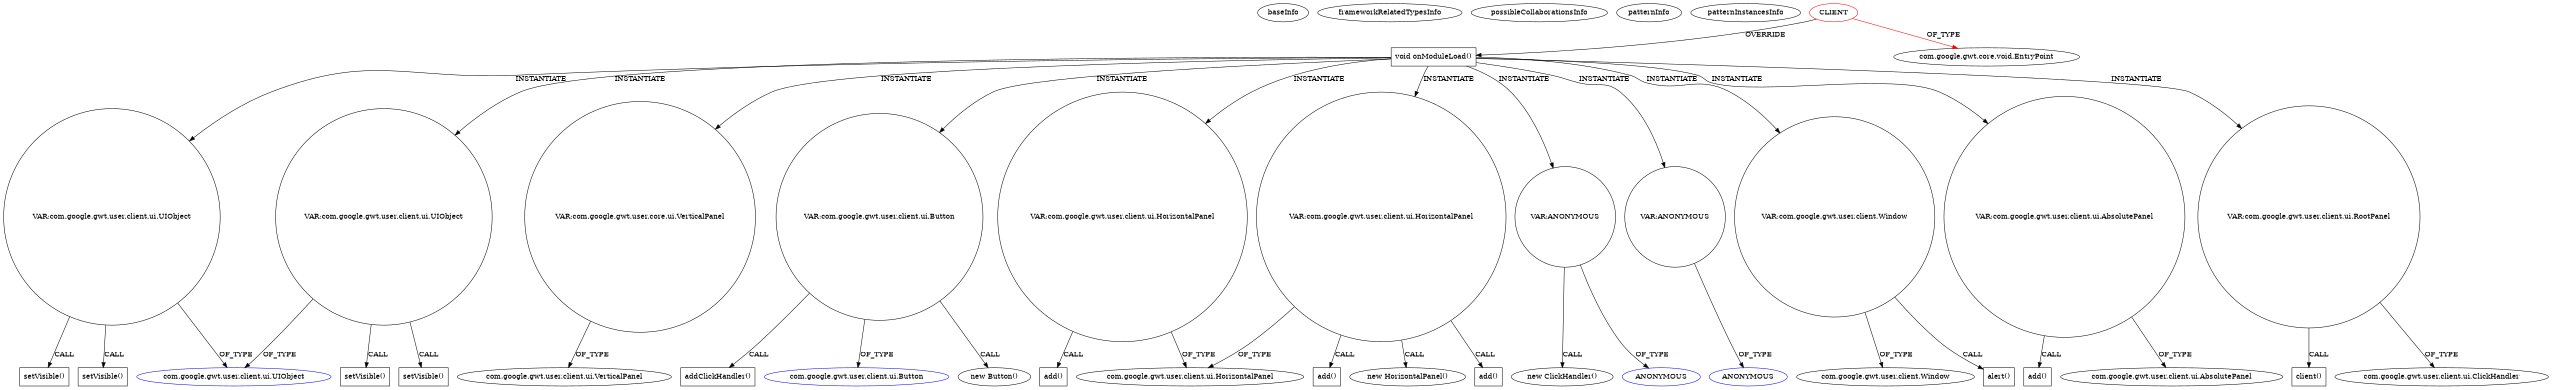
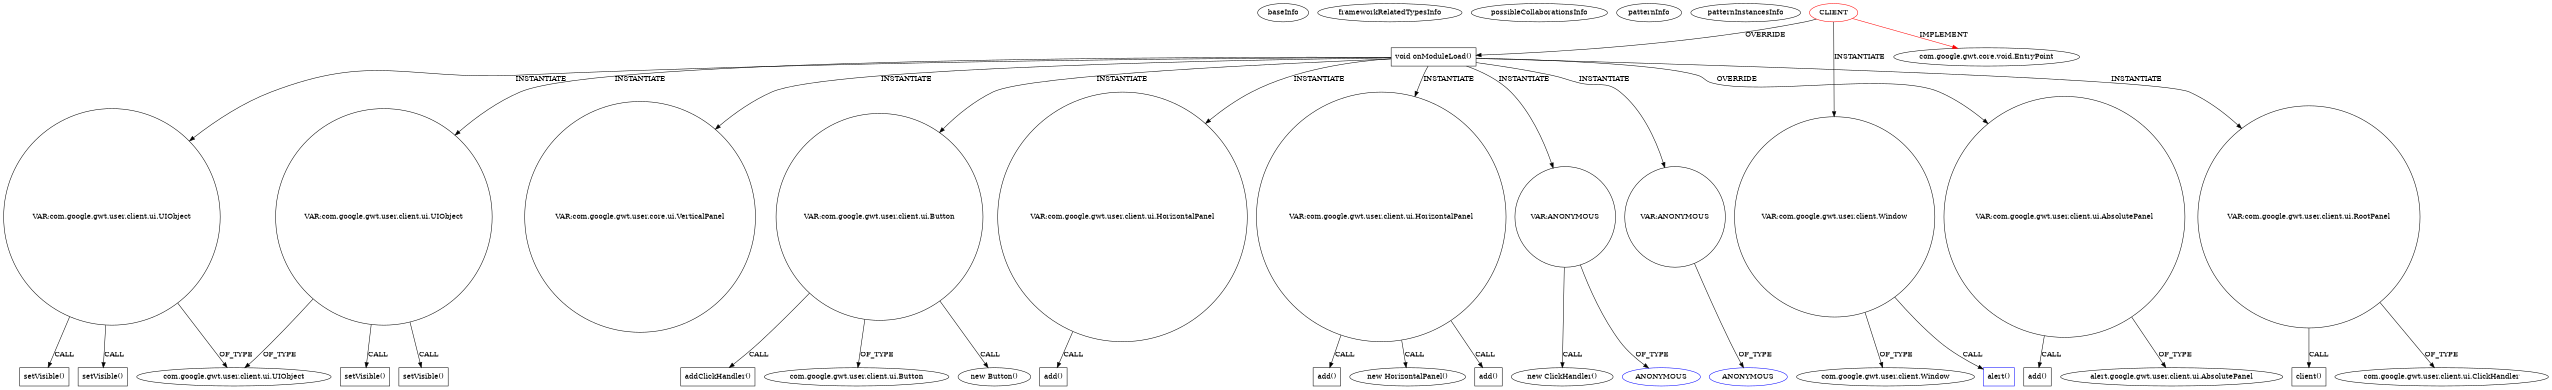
edge "CLIENT" -> "com.google.gwt.core.void.EntryPoint": label "OF_TYPE" -> "IMPLEMENT"
edge "void onModuleLoad()" -> "VAR:com.google.gwt.user.client.Window": now "CLIENT" -> "VAR:com.google.gwt.user.client.Window"
edge "void onModuleLoad()" -> "VAR:com.google.gwt.user.client.ui.AbsolutePanel": label "INSTANTIATE" -> "OVERRIDE"
node "com.google.gwt.user.client.ui.UIObject": color blue -> black
node "com.google.gwt.user.client.ui.VerticalPanel": removed
node "com.google.gwt.user.client.ui.Button": color blue -> black
node "com.google.gwt.user.client.ui.HorizontalPanel": removed
node "alert()": color black -> blue
node "com.google.gwt.user.client.ui.AbsolutePanel": label "com.google.gwt.user.client.ui.AbsolutePanel" -> "alert.google.gwt.user.client.ui.AbsolutePanel"
